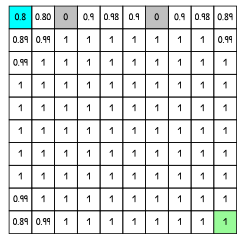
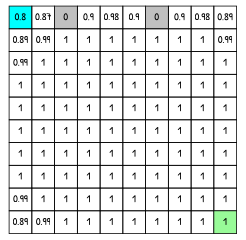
node "0.8": text "0.80" -> "0.87"
